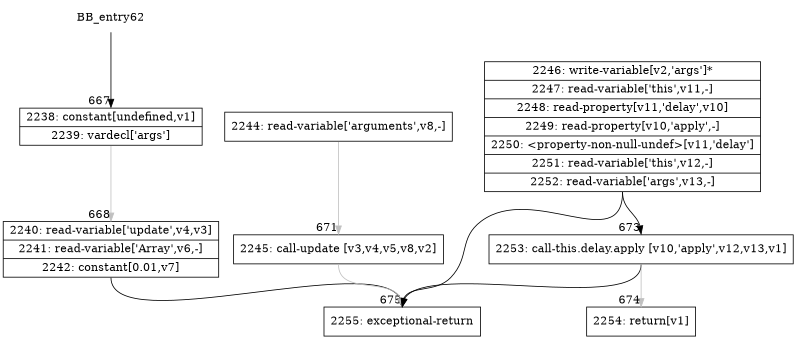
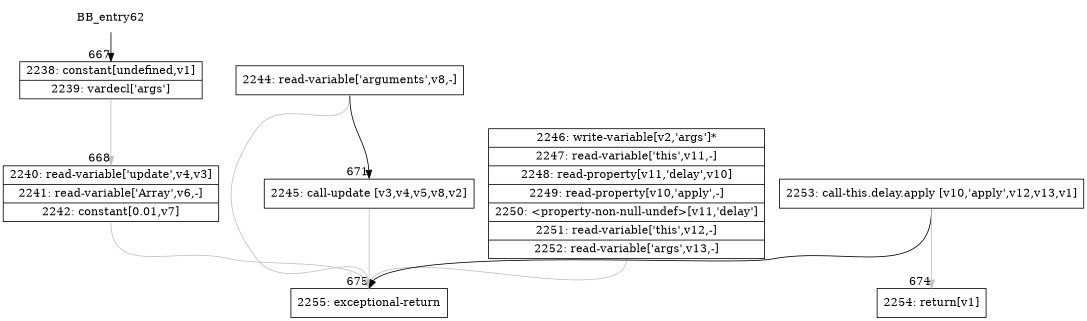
edge "2244: read-variable['arguments',v8,-]" -> "2245: call-update [v3,v4,v5,v8,v2]": color gray -> black
edge "2244: read-variable['arguments',v8,-]" -> "2255: exceptional-return": added
edge "2246: write-variable[v2,'args']*" -> "2253: call-this.delay.apply [v10,'apply',v12,v13,v1]": removed
edge "2246: write-variable[v2,'args']*" -> "2255: exceptional-return": color black -> gray
edge "2240: read-variable['update',v4,v3]" -> "2255: exceptional-return": color black -> gray
